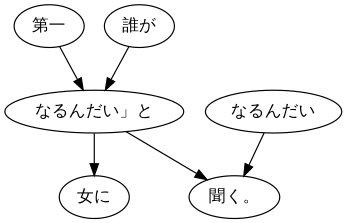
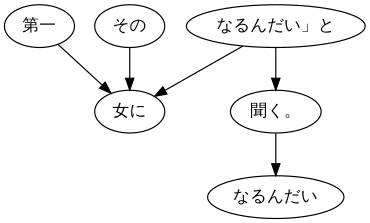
node "その": added
node "誰が": removed
edge "第一" -> "なるんだい」と": now "第一" -> "女に"
edge "なるんだい" -> "聞く。": reversed
